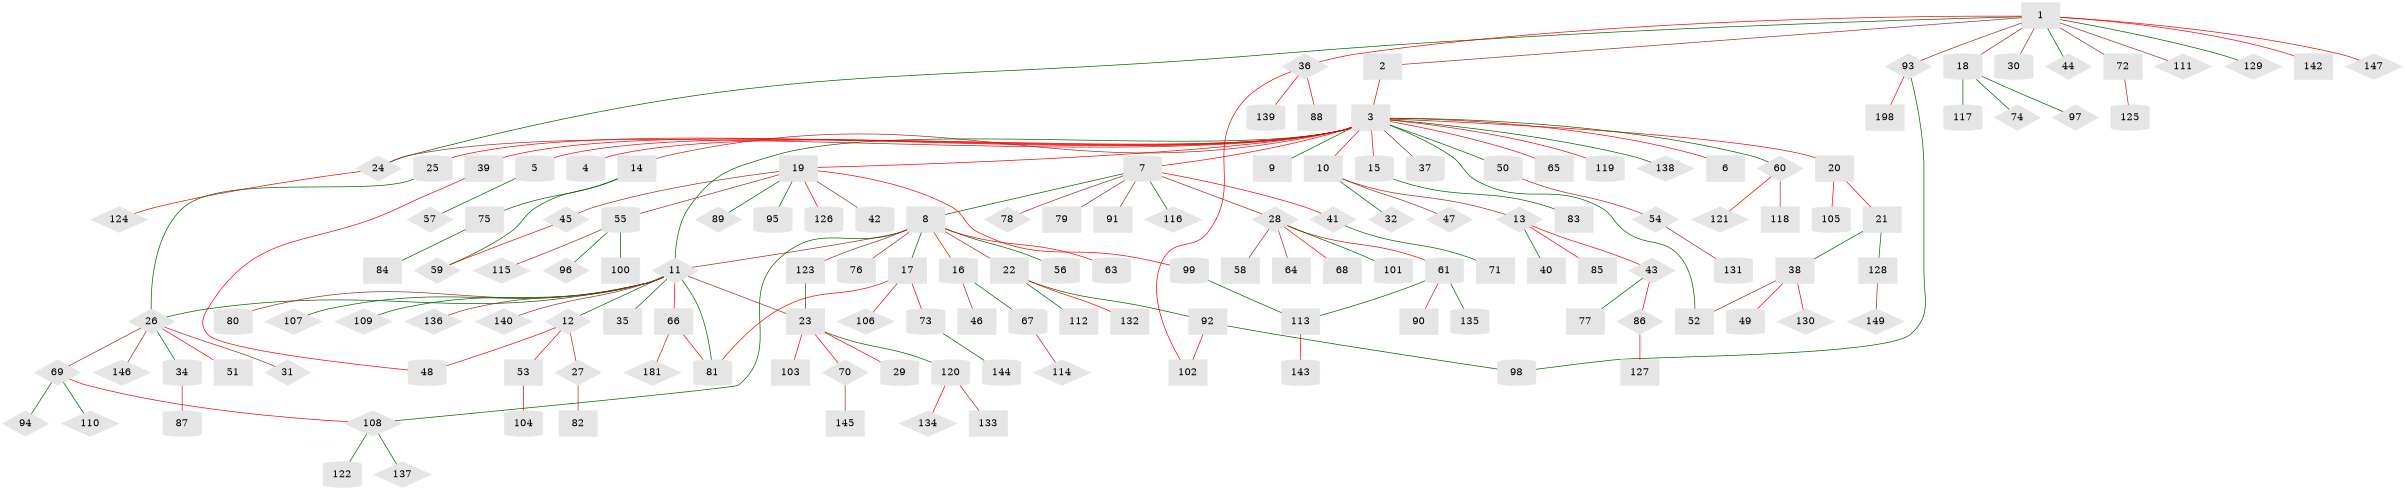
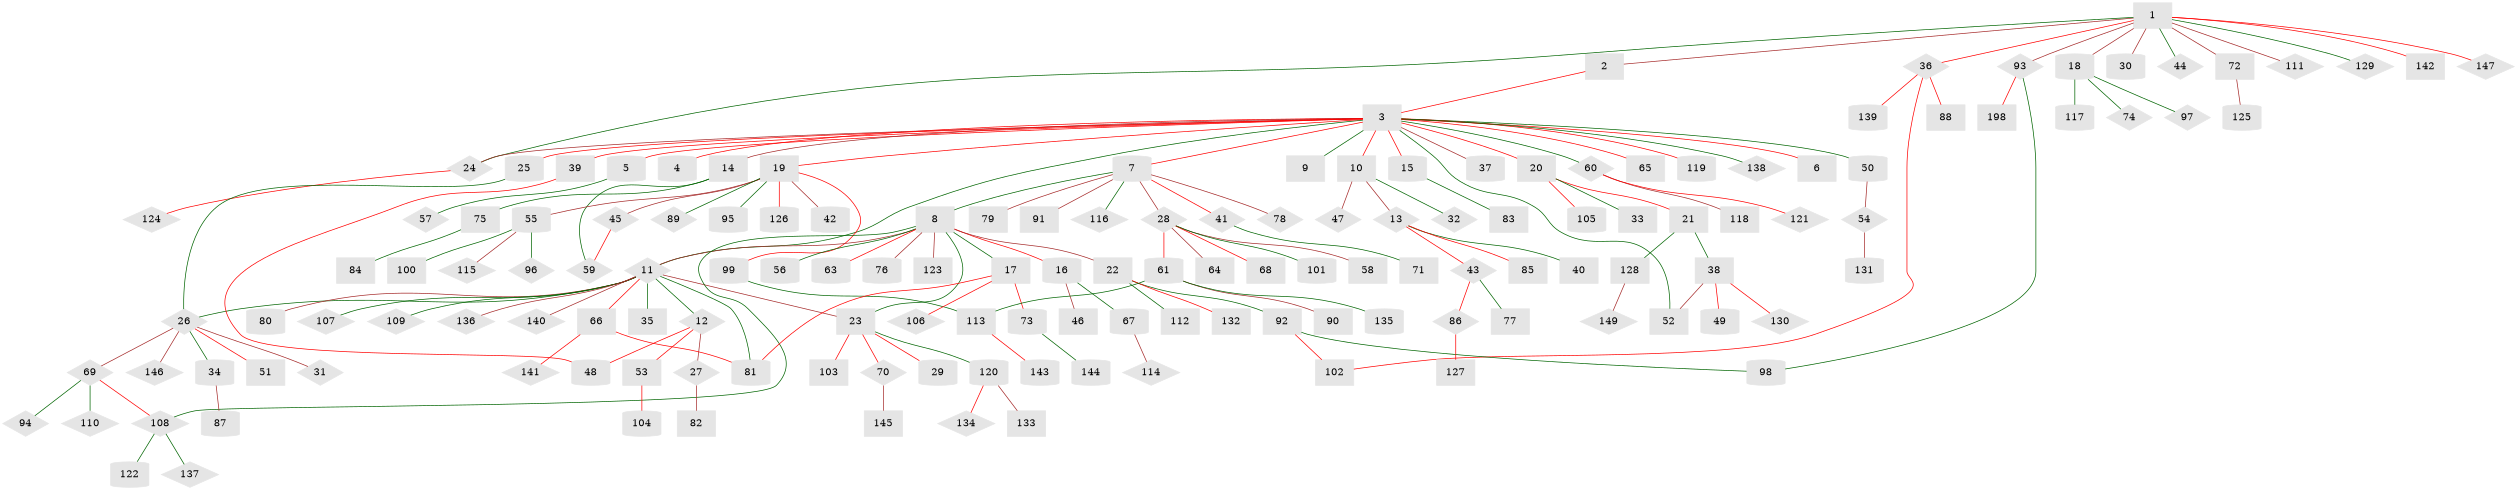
node "33": added
edge "123" -- "23": now "8" -- "23"
node "181": label "181" -> "141"
